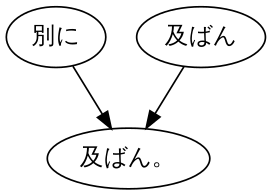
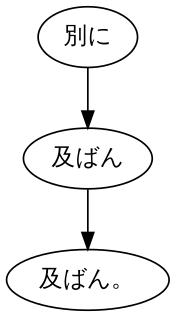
edge "別に" -> "及ばん。": now "別に" -> "及ばん"
